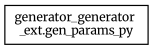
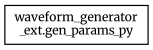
node "generator_generator _ext.gen_params_py": label "generator_generator _ext.gen_params_py" -> "waveform_generator _ext.gen_params_py"
